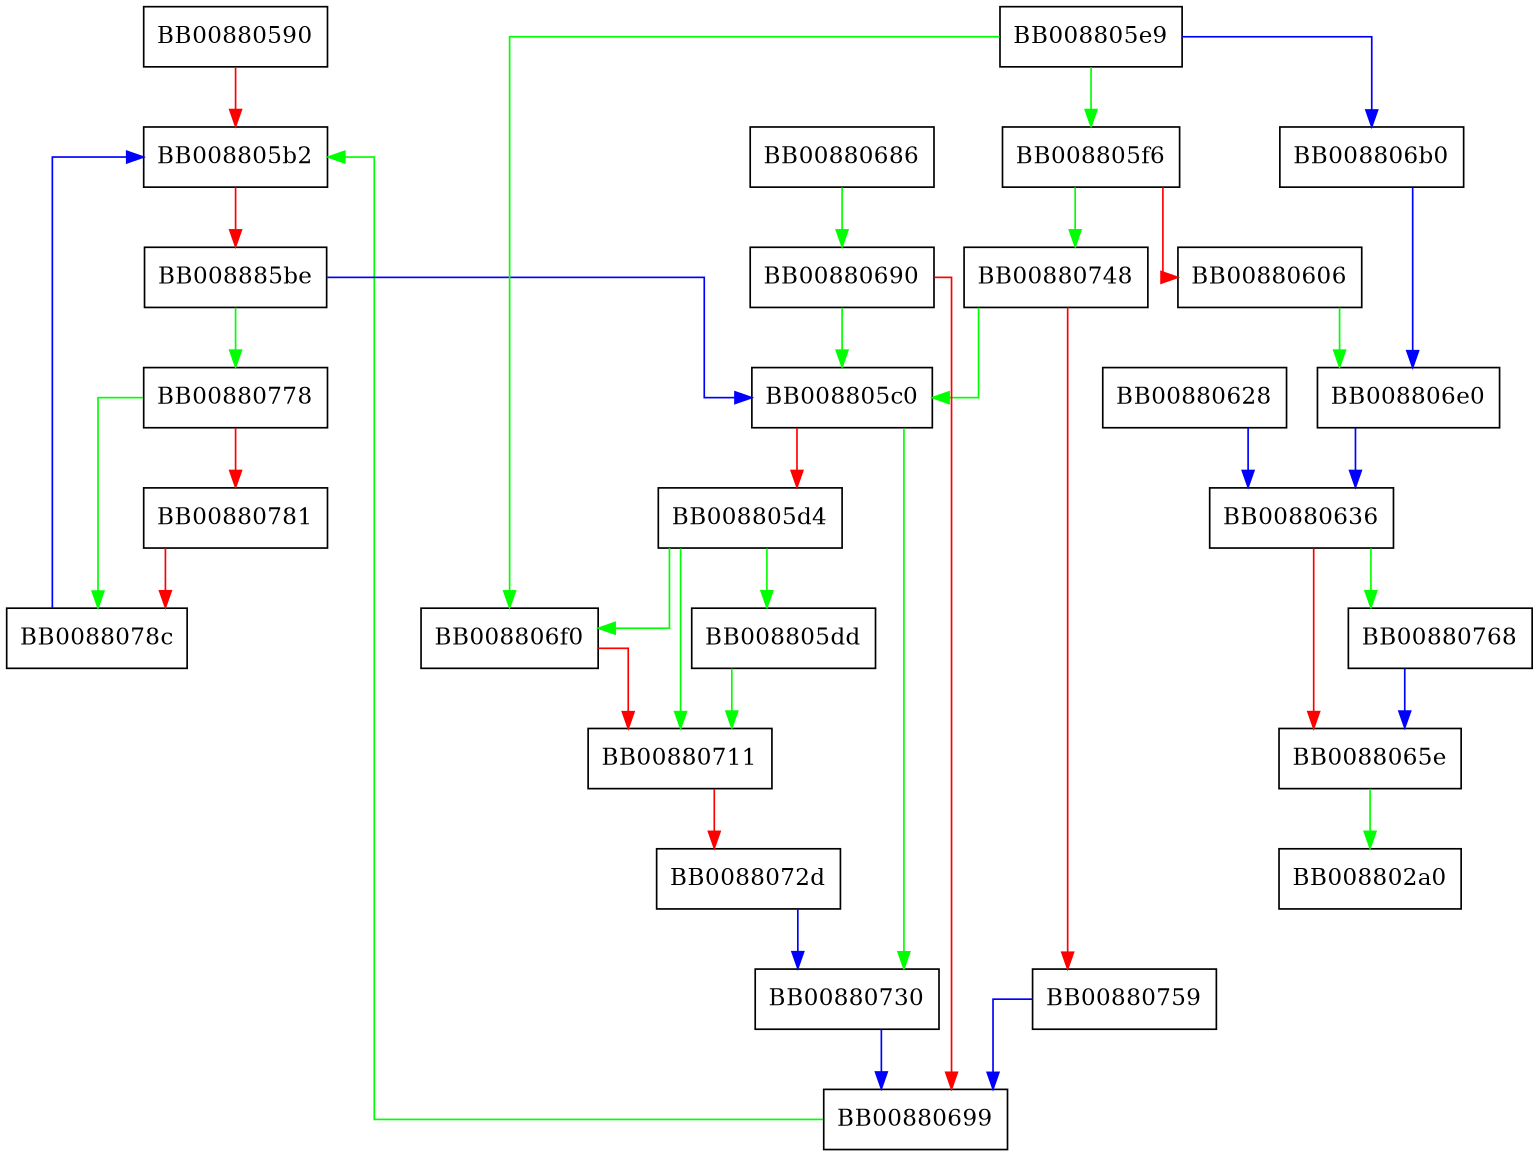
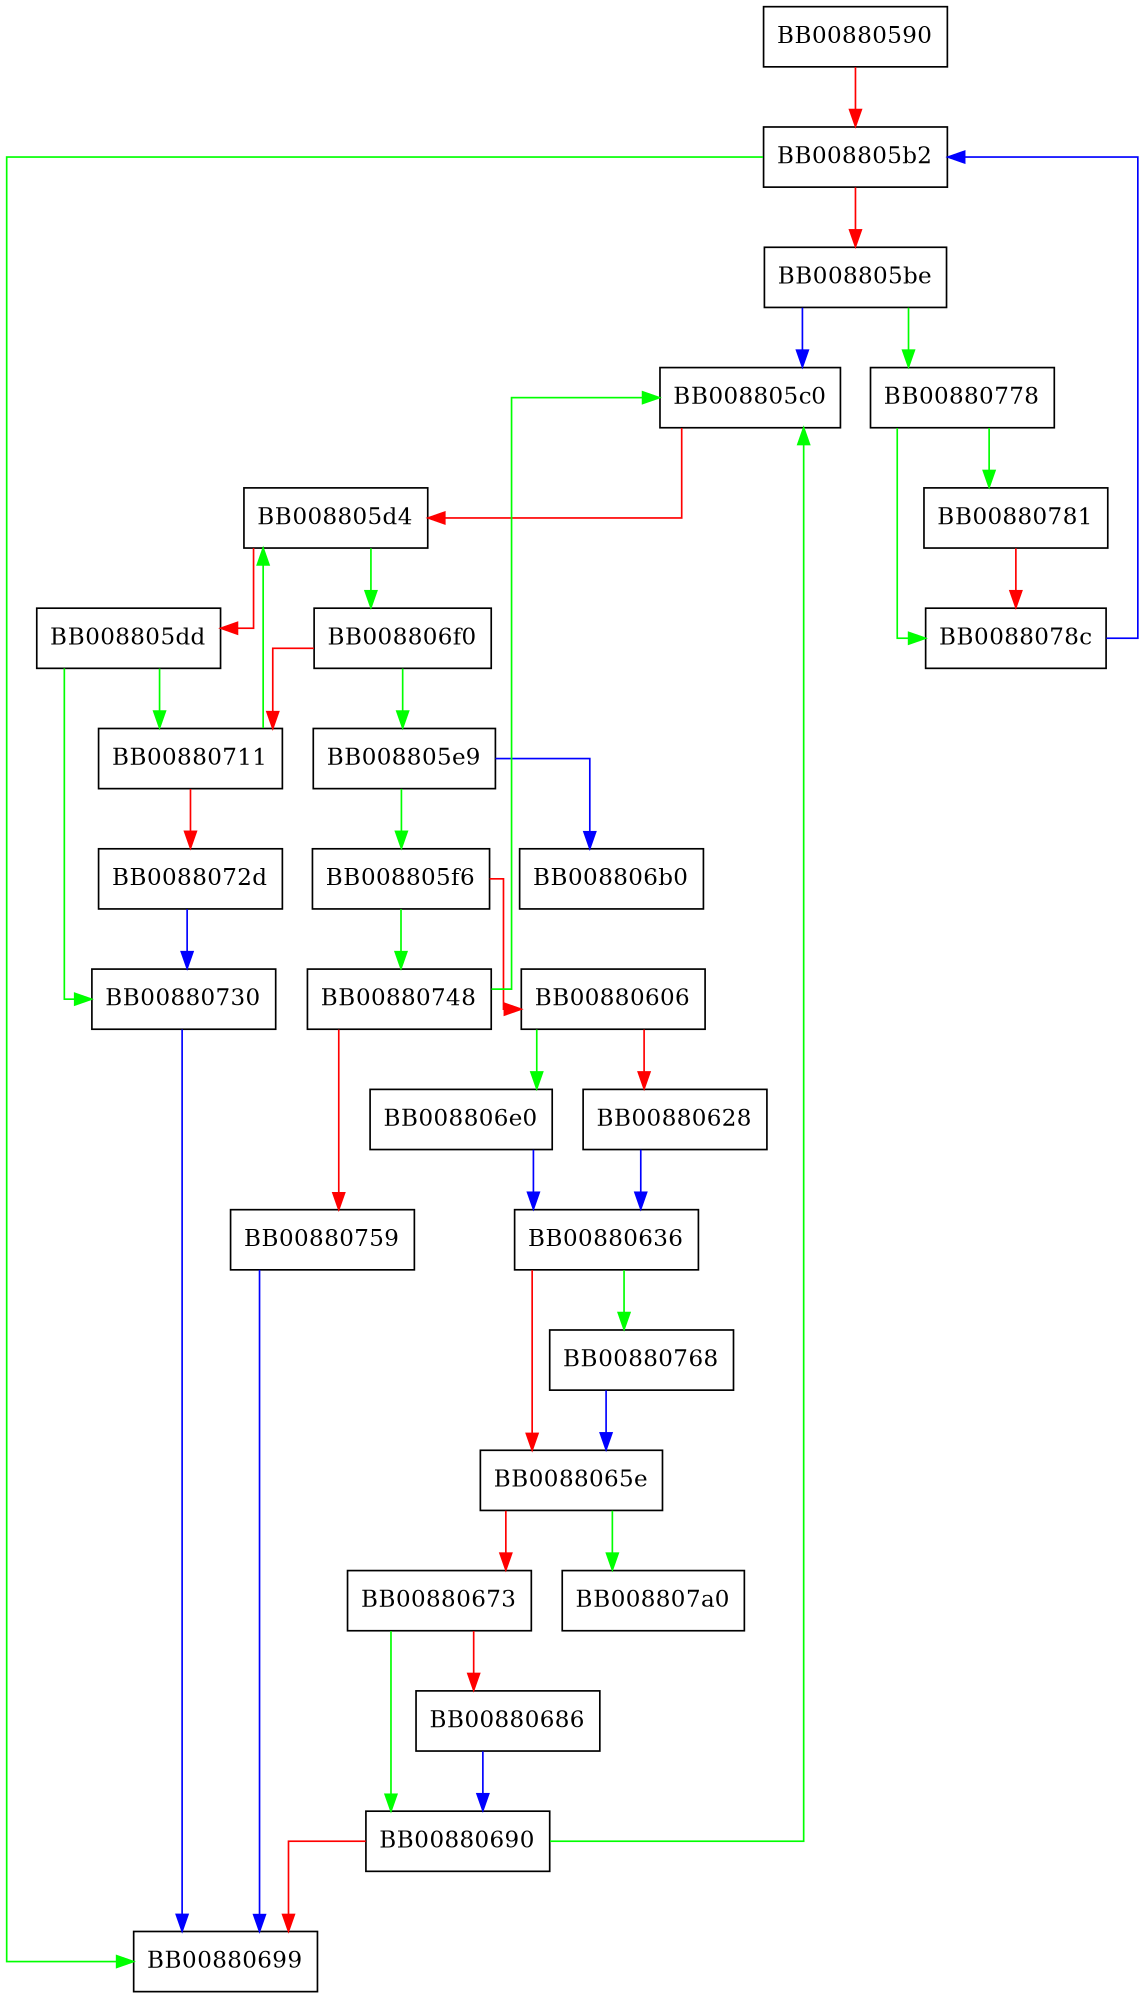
edge "BB008805e9" -> "BB008806f0": reversed
edge "BB00880686" -> "BB00880690": color green -> blue
edge "BB008806b0" -> "BB008806e0": removed
node "BB008885be": label "BB008885be" -> "BB008805be"
edge "BB00880778" -> "BB00880781": color red -> green
edge "BB008805d4" -> "BB008805dd": color green -> red
edge "BB008805d4" -> "BB00880711": reversed
edge "BB008805c0" -> "BB00880730": now "BB008805dd" -> "BB00880730"
edge "BB00880699" -> "BB008805b2": reversed
node "BB008802a0": label "BB008802a0" -> "BB008807a0"
edge "BB00880606" -> "BB00880628": added
node "BB00880673": added
